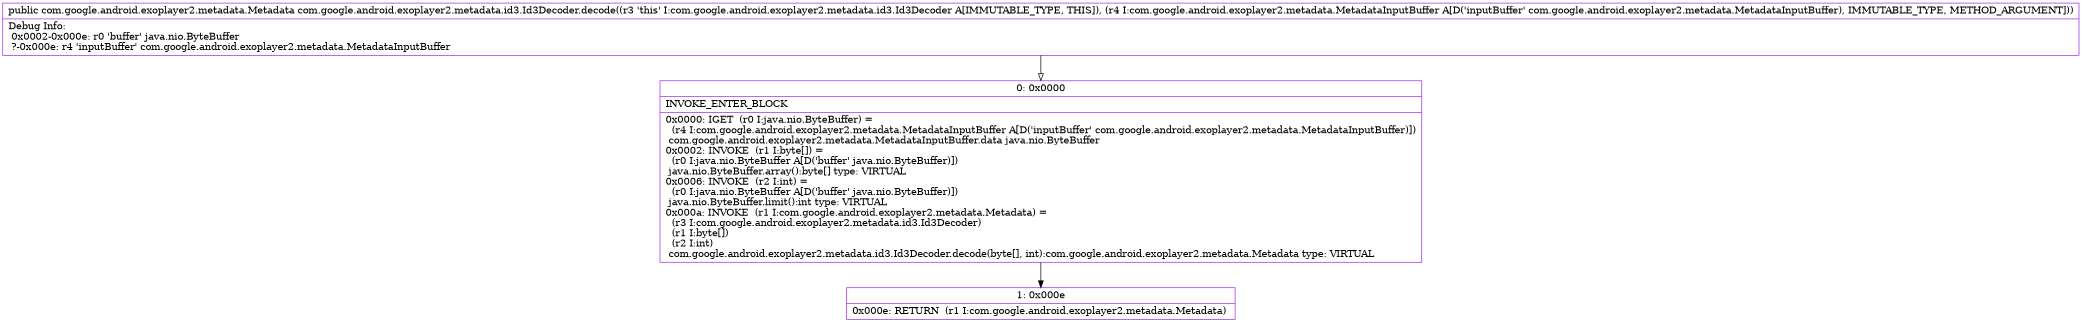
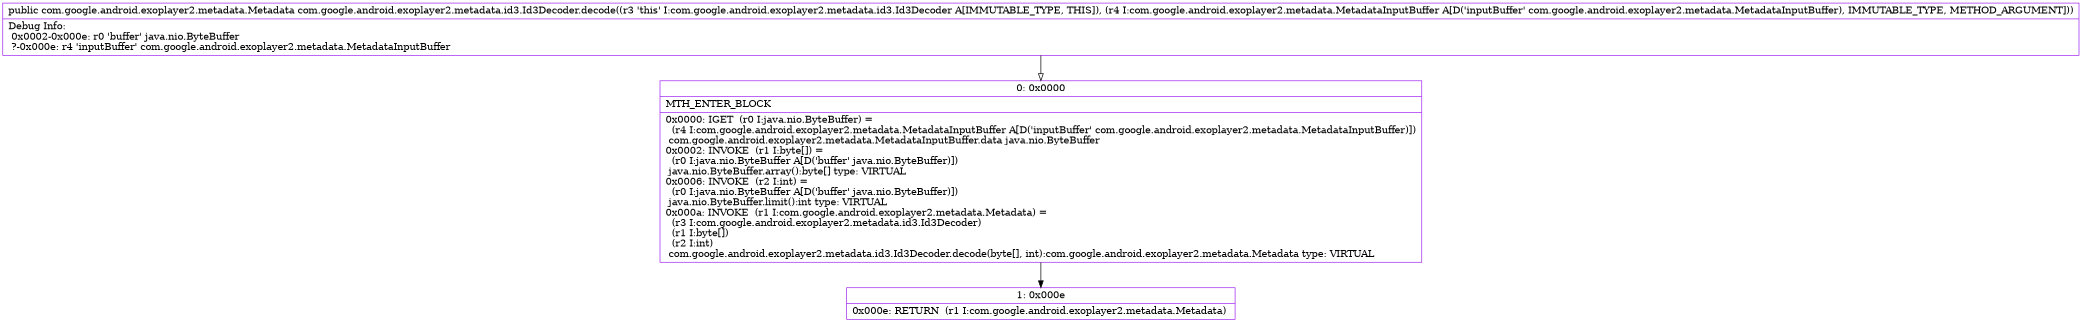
node "0: 0x0000": text "INVOKE_ENTER_BLOCK" -> "MTH_ENTER_BLOCK"
